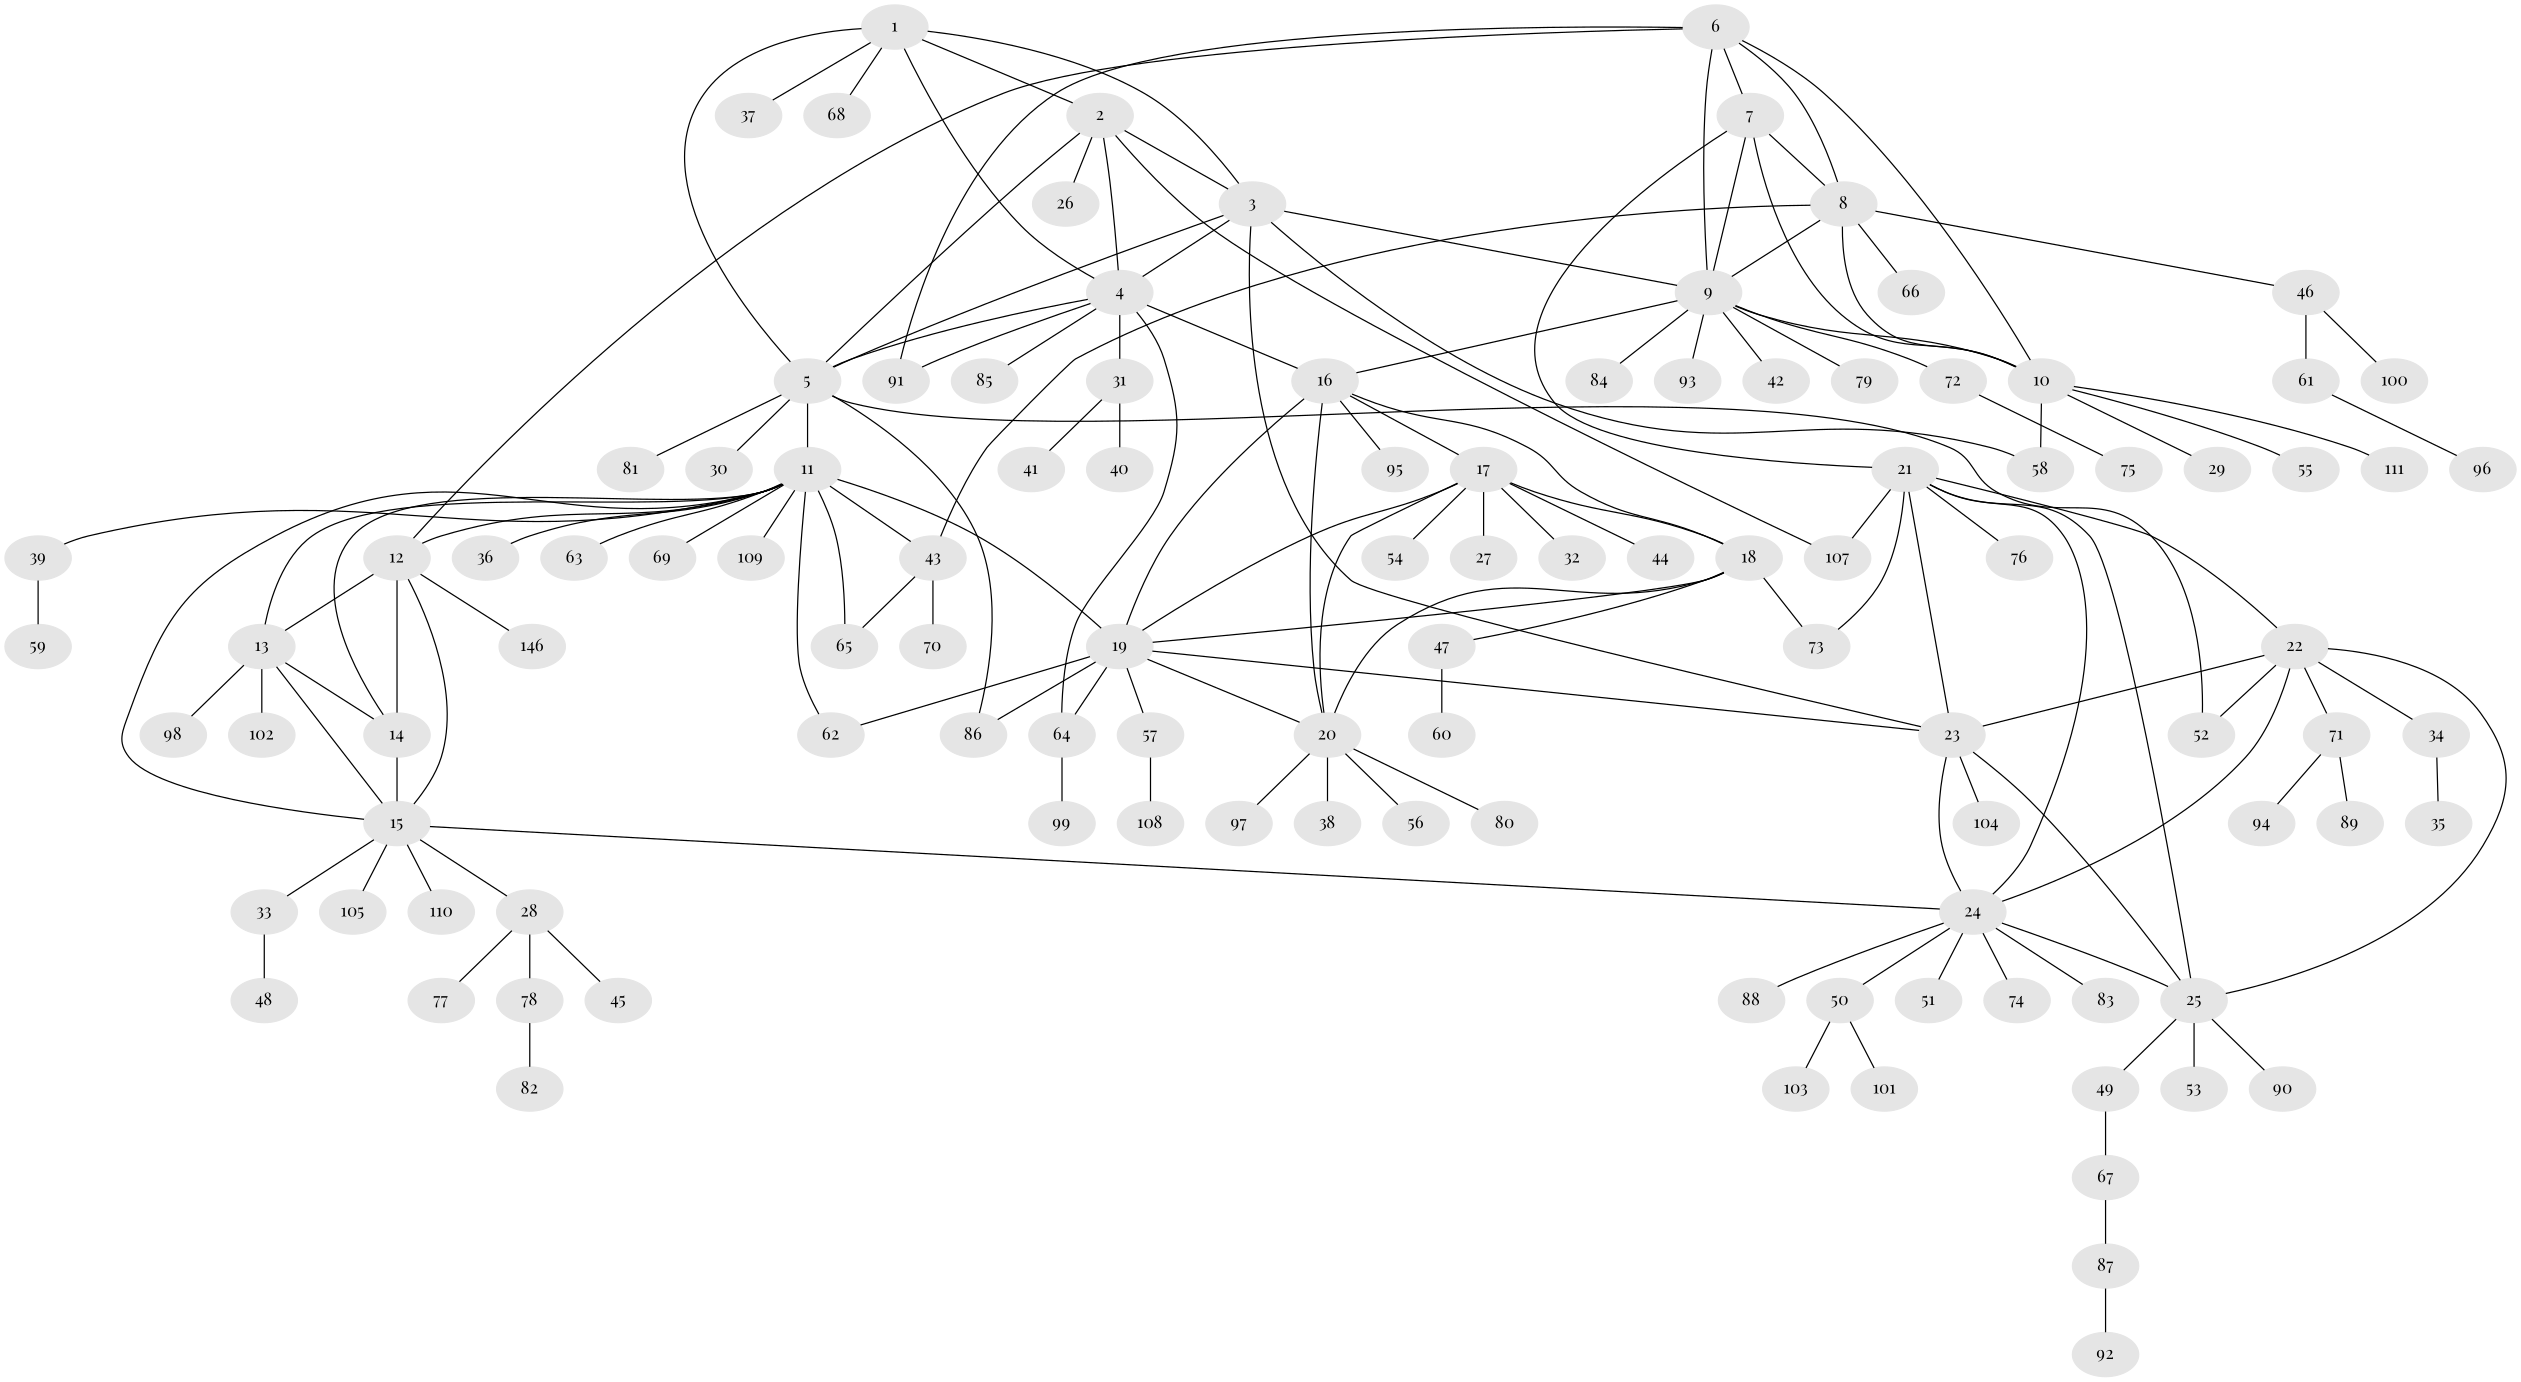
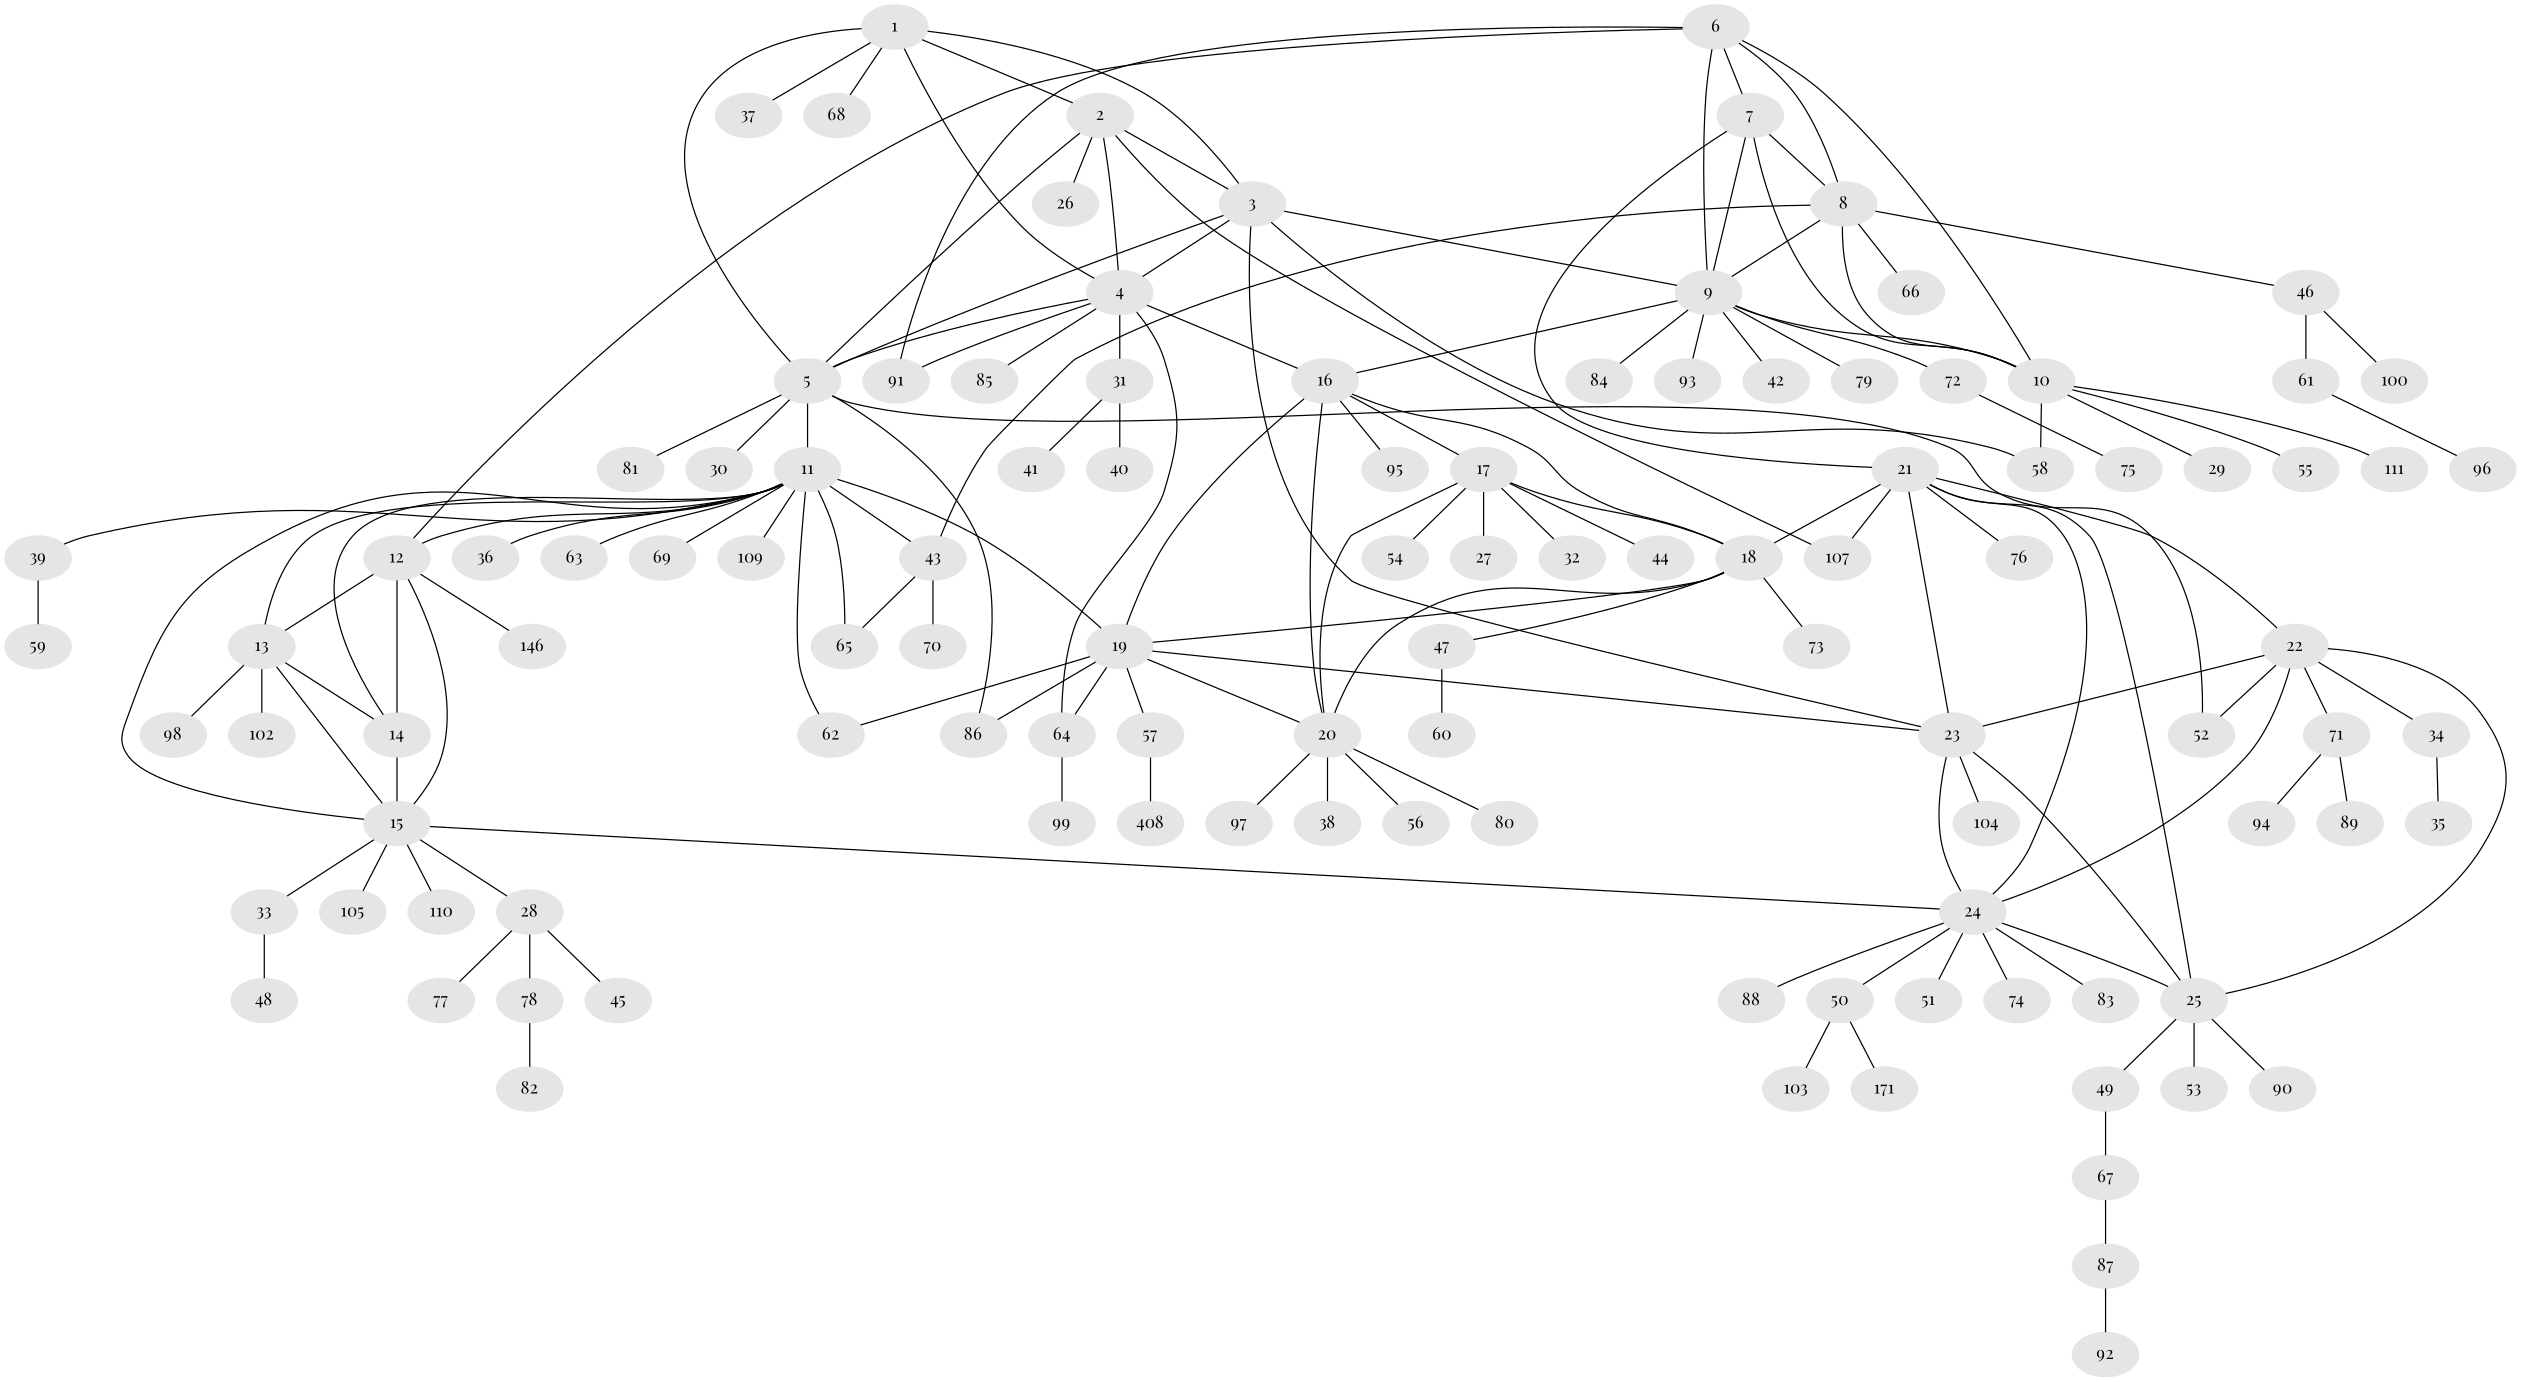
edge "17" -- "19": removed
edge "21" -- "73": now "21" -- "18"
node "108": label "108" -> "408"
node "101": label "101" -> "171"
